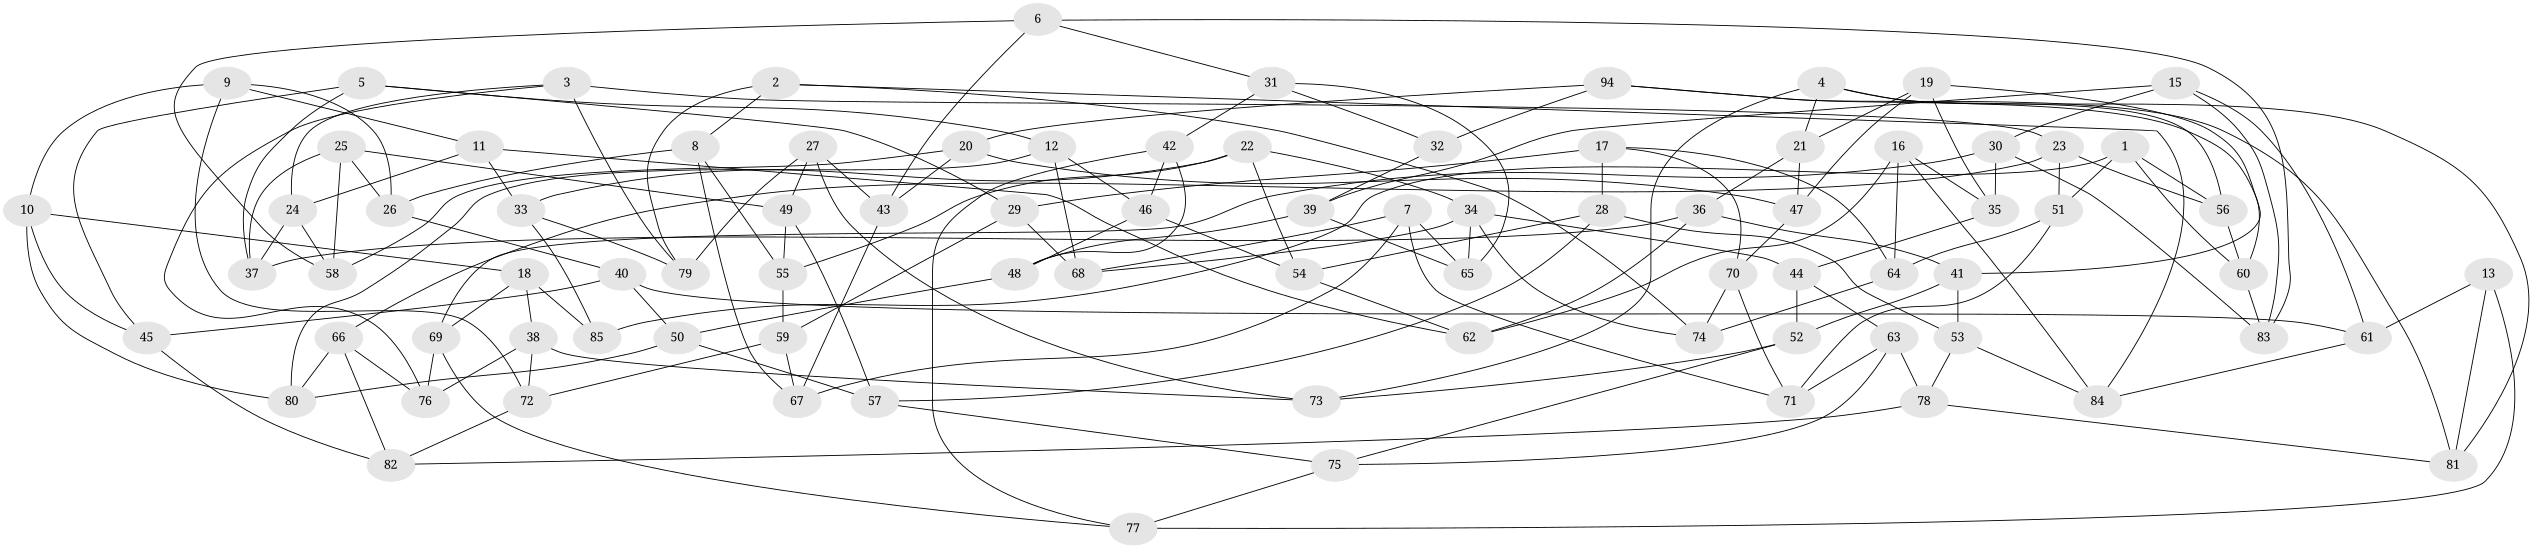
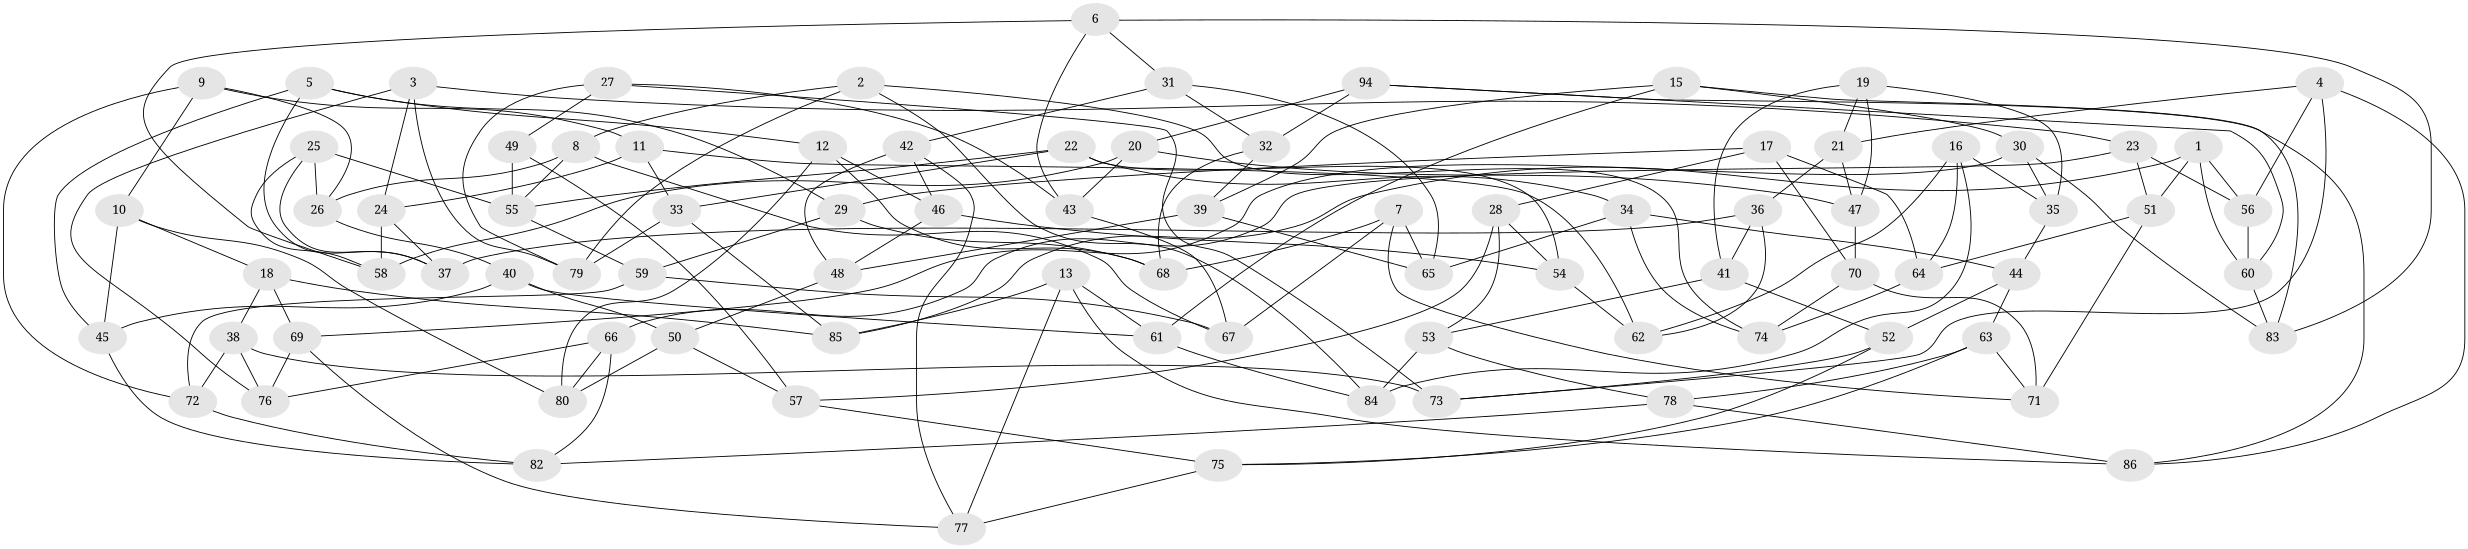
edge "25" -- "49": now "25" -- "55"
edge "34" -- "68": now "32" -- "68"
edge "13" -- "85": added
node "81": label "81" -> "86"
